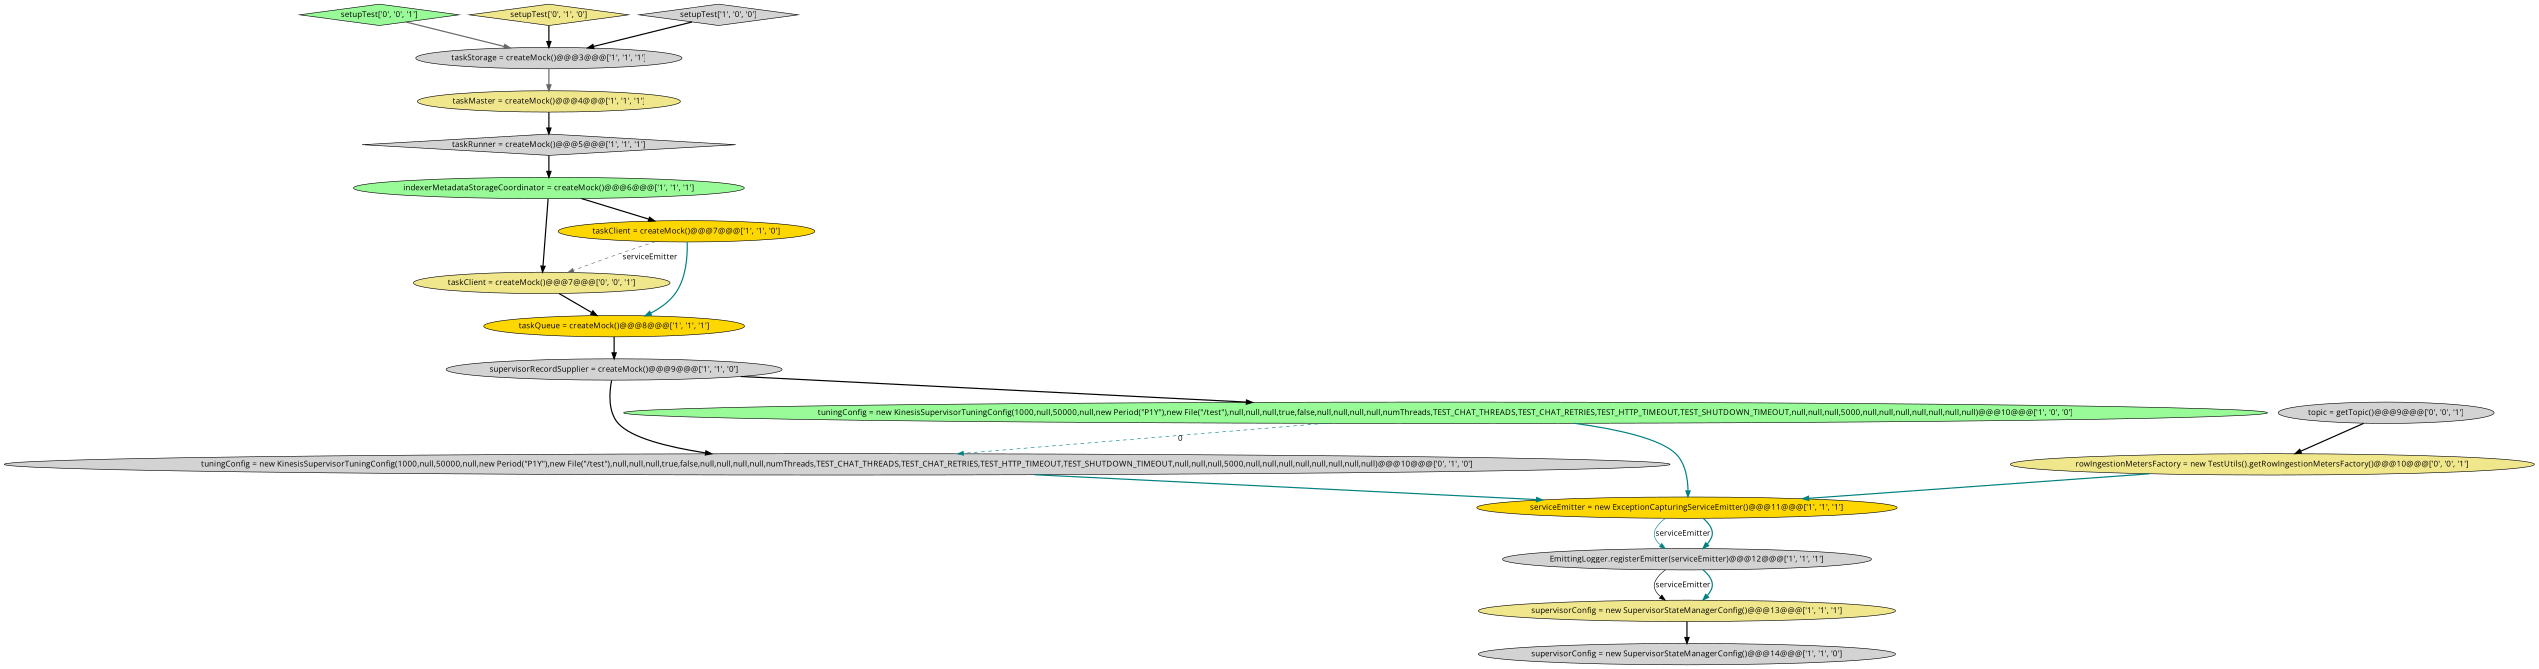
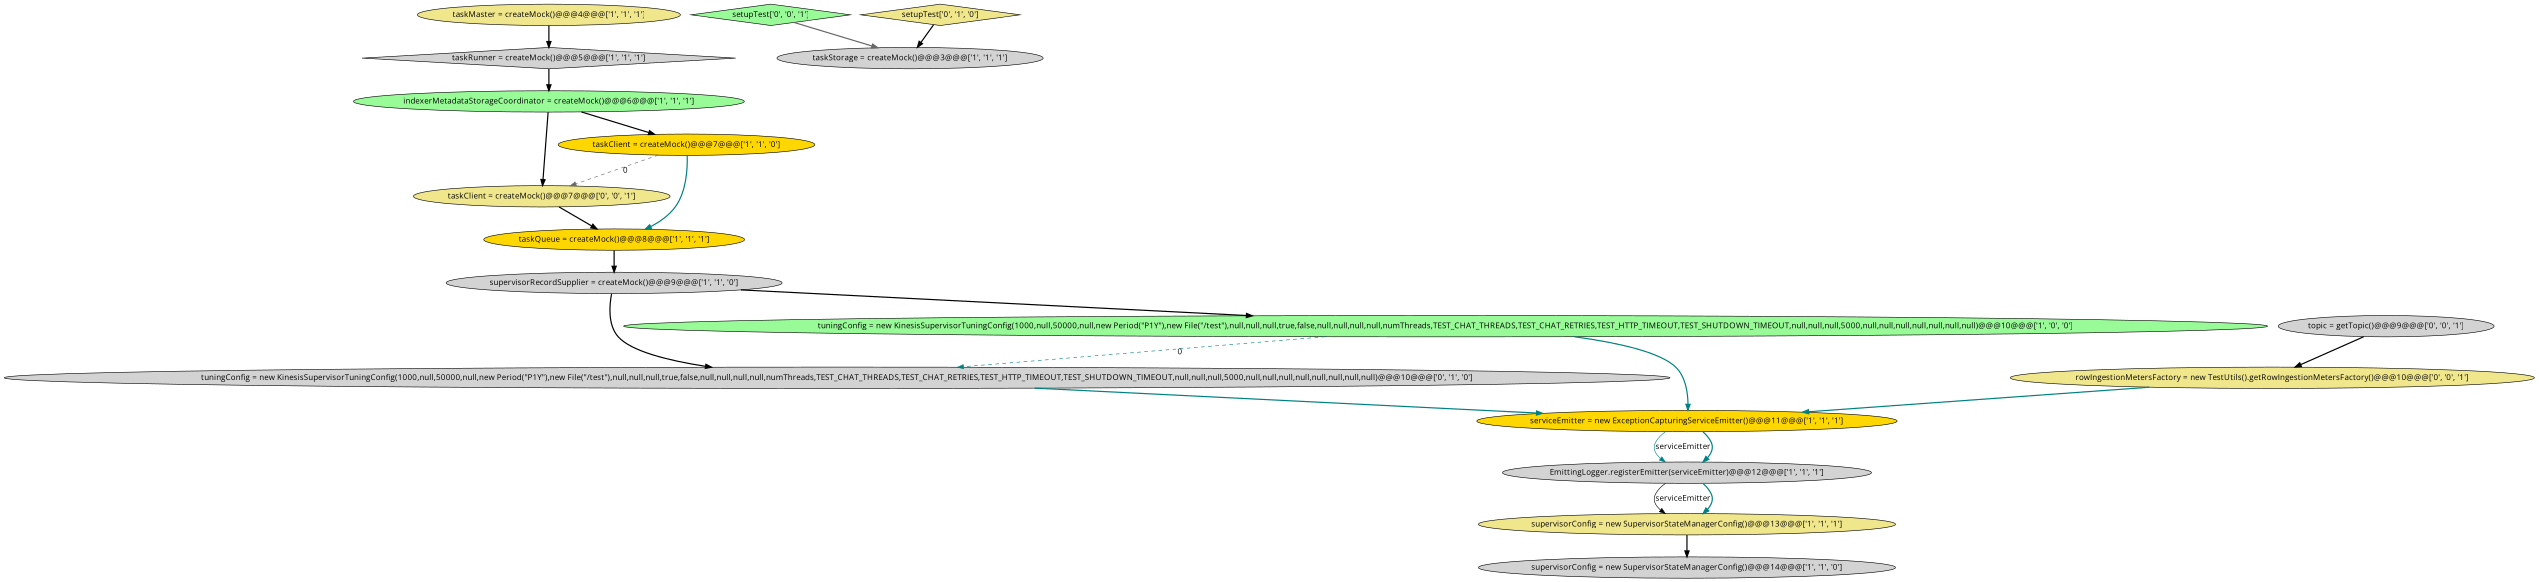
node "setupTest['1', '0', '0']": removed
edge "taskStorage = createMock()@@@3@@@['1', '1', '1']" -> "taskMaster = createMock()@@@4@@@['1', '1', '1']": removed
edge "taskClient = createMock()@@@7@@@['1', '1', '0']" -> "taskClient = createMock()@@@7@@@['0', '0', '1']": label "serviceEmitter" -> "0"
